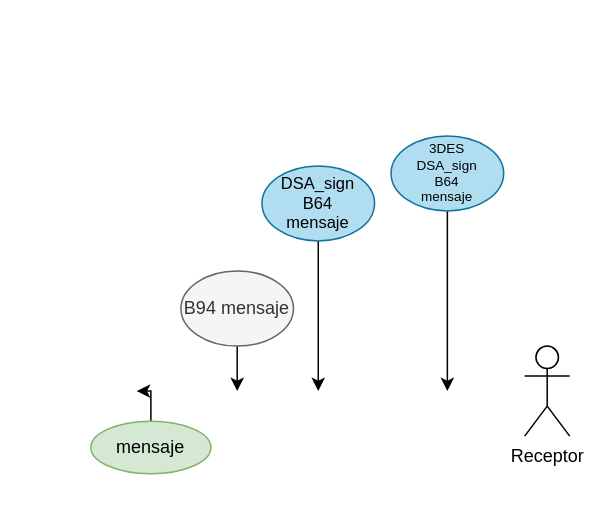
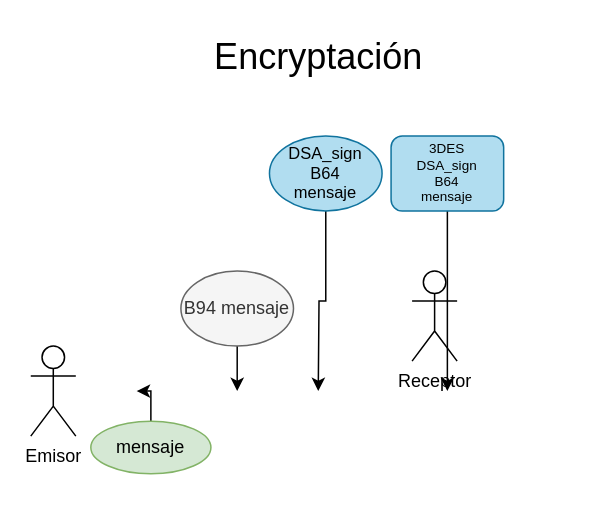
node "Encryptación": added
node "3DESDSA_sign B64 mensaje": shape ellipse -> rounded rectangle
node "DSA_sign B64 mensaje": moved (318, 203) -> (326, 173)
node "Emisor": added
node "Receptor": moved (547, 391) -> (434, 316)
